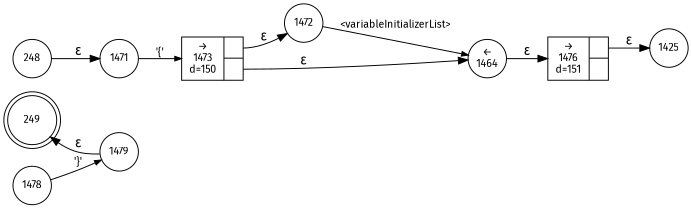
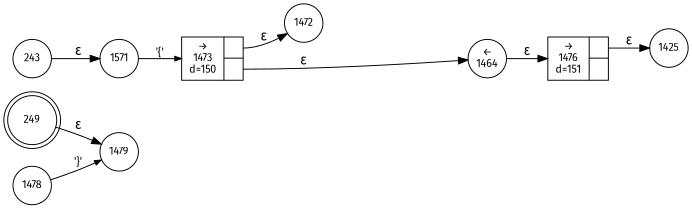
edge "1472" -> "← 1464": removed, label "<variableInitializerList>"
node "248": label "248" -> "243"
node "1471": label "1471" -> "1571"
edge "1479" -> "249": reversed
